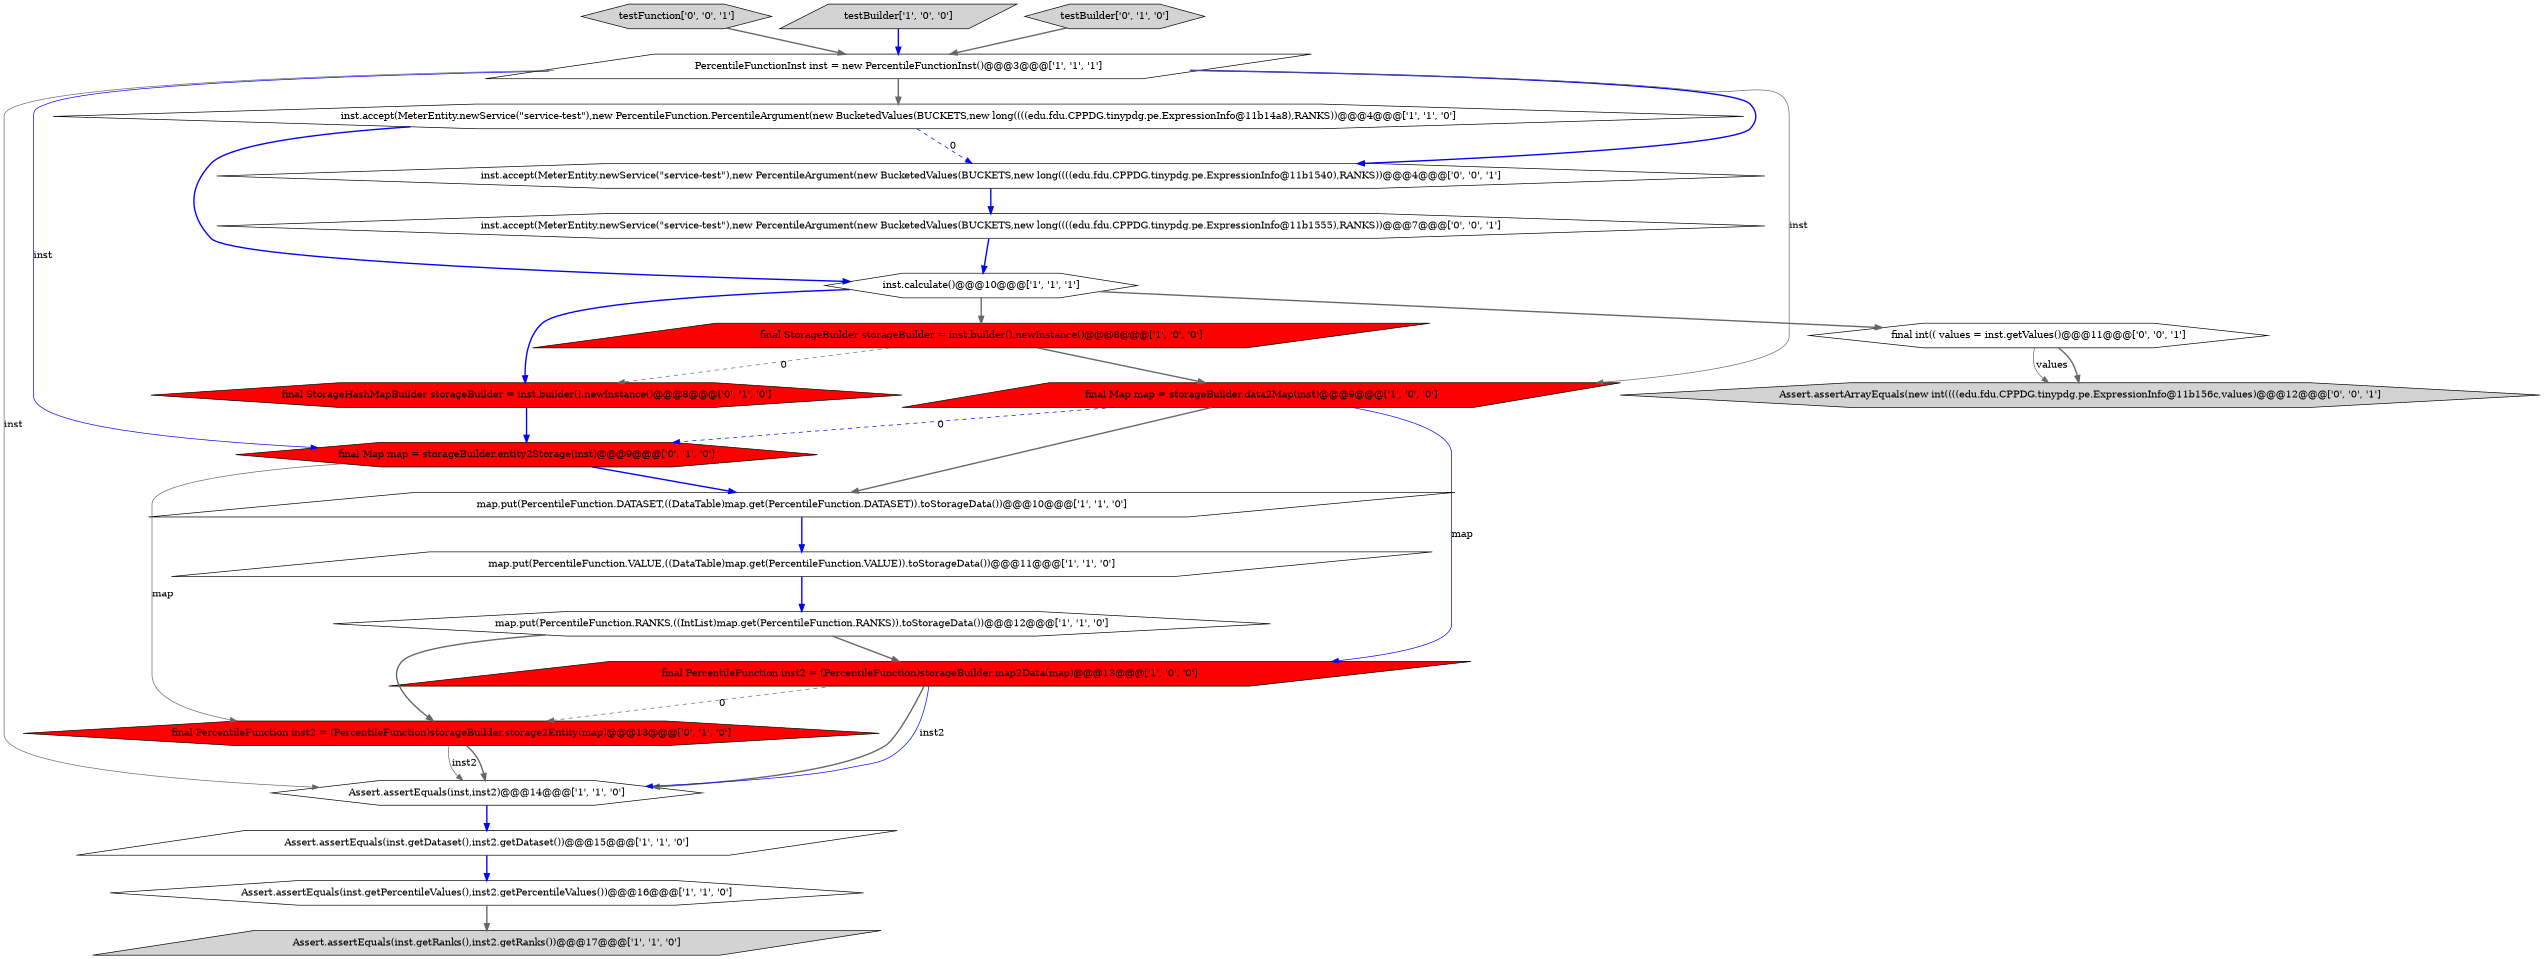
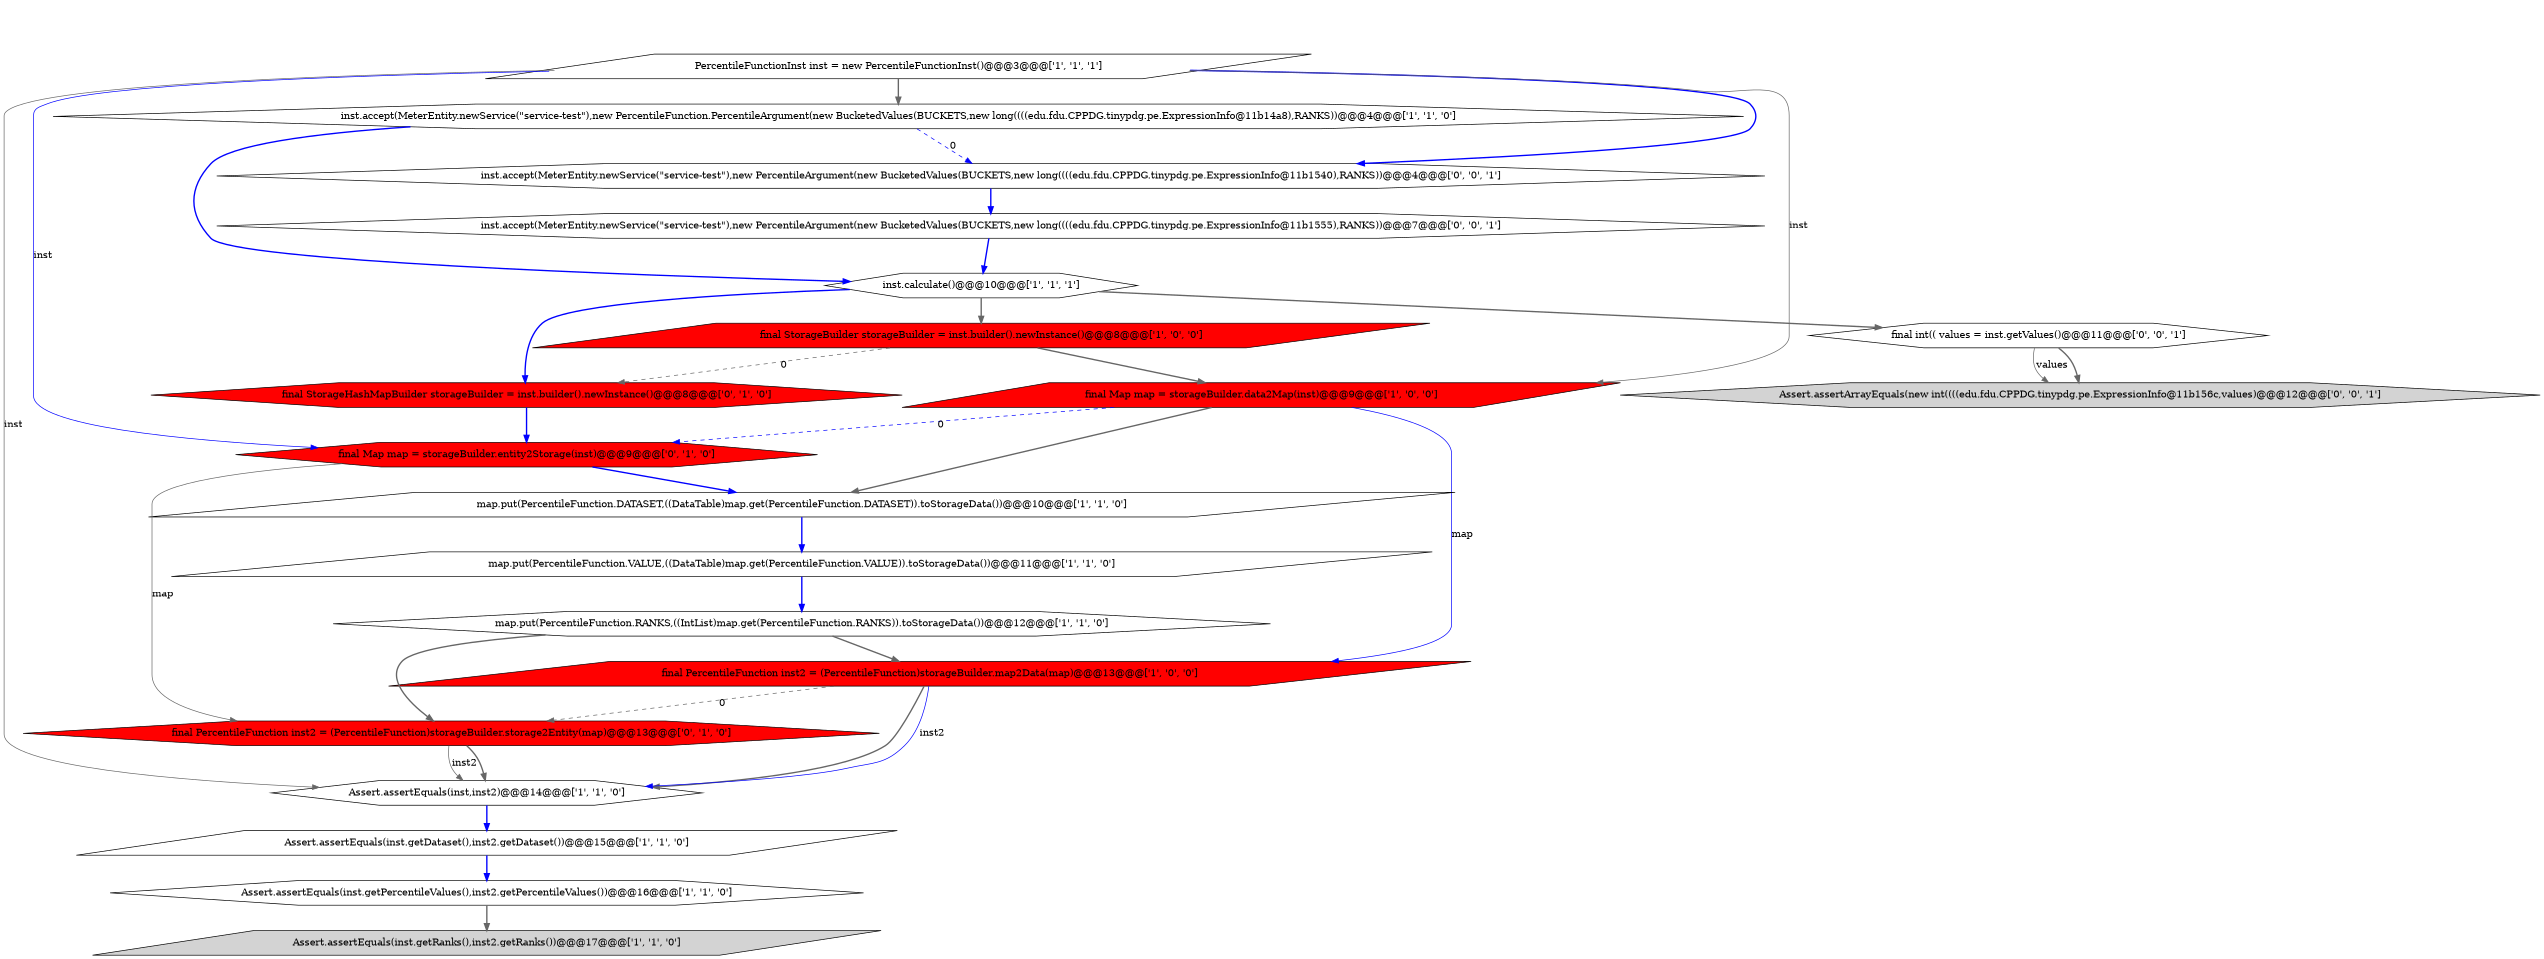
node "testFunction['0', '0', '1']": removed
node "testBuilder['1', '0', '0']": removed
node "testBuilder['0', '1', '0']": removed
